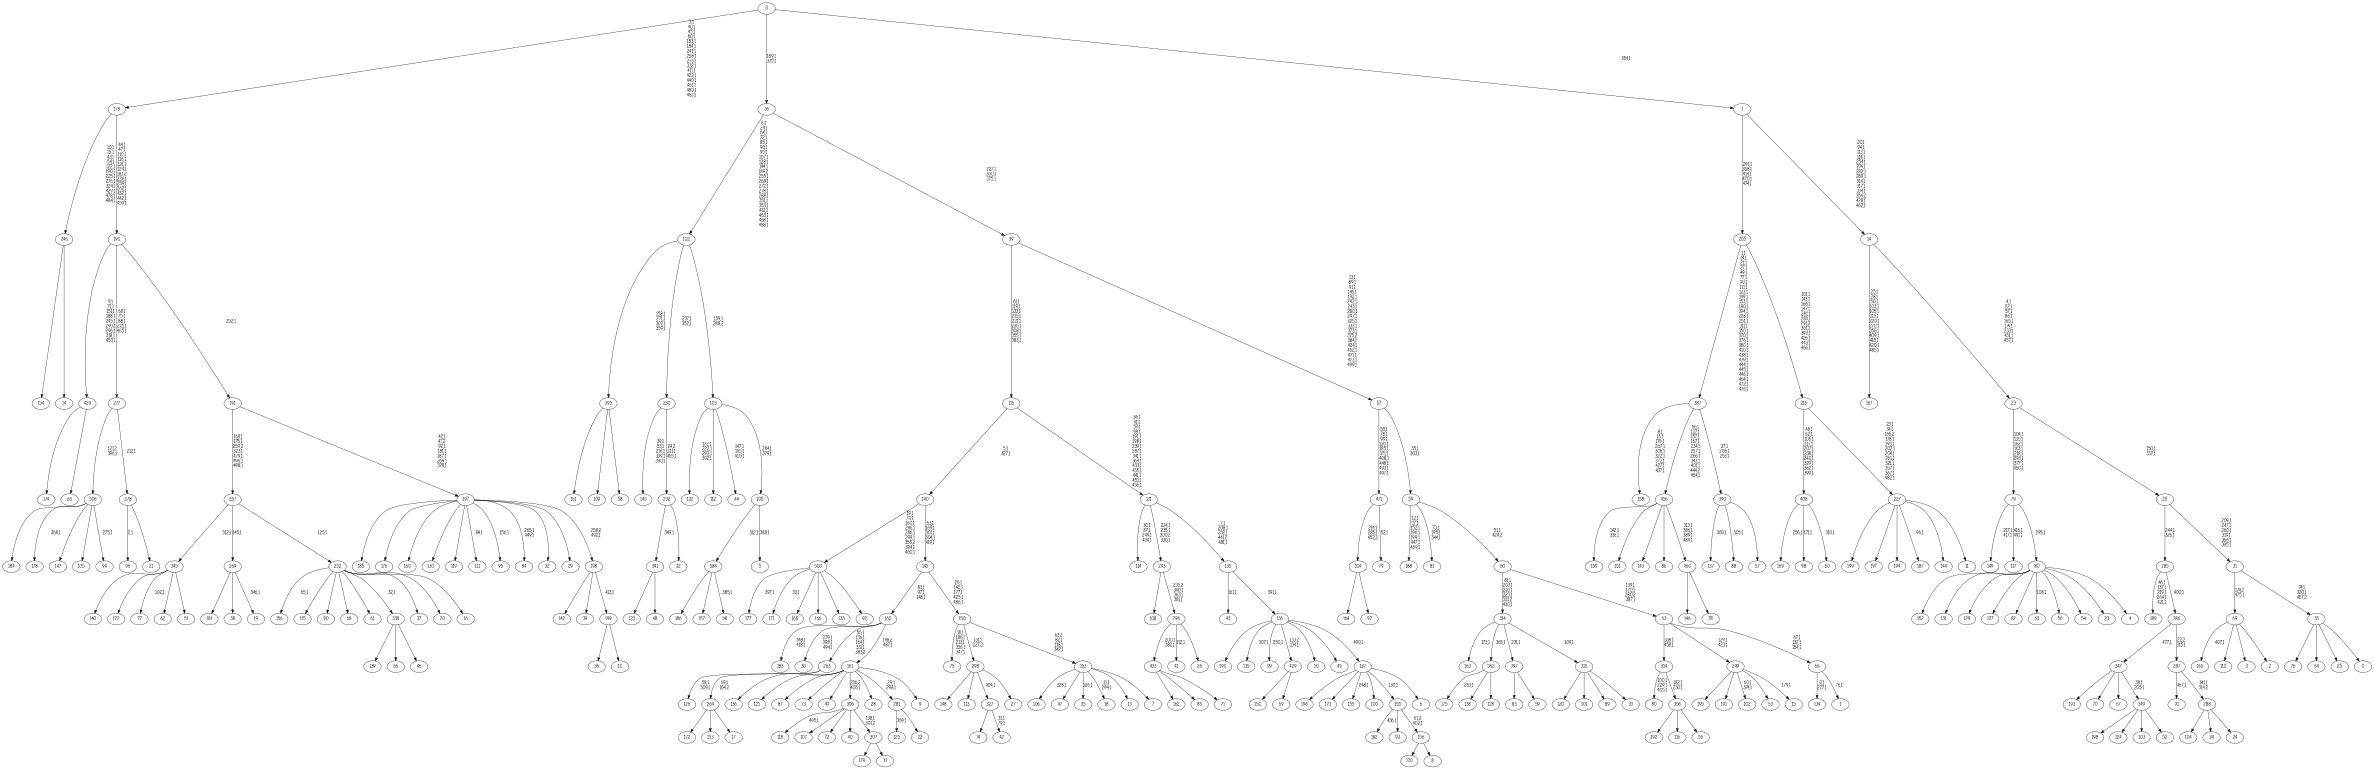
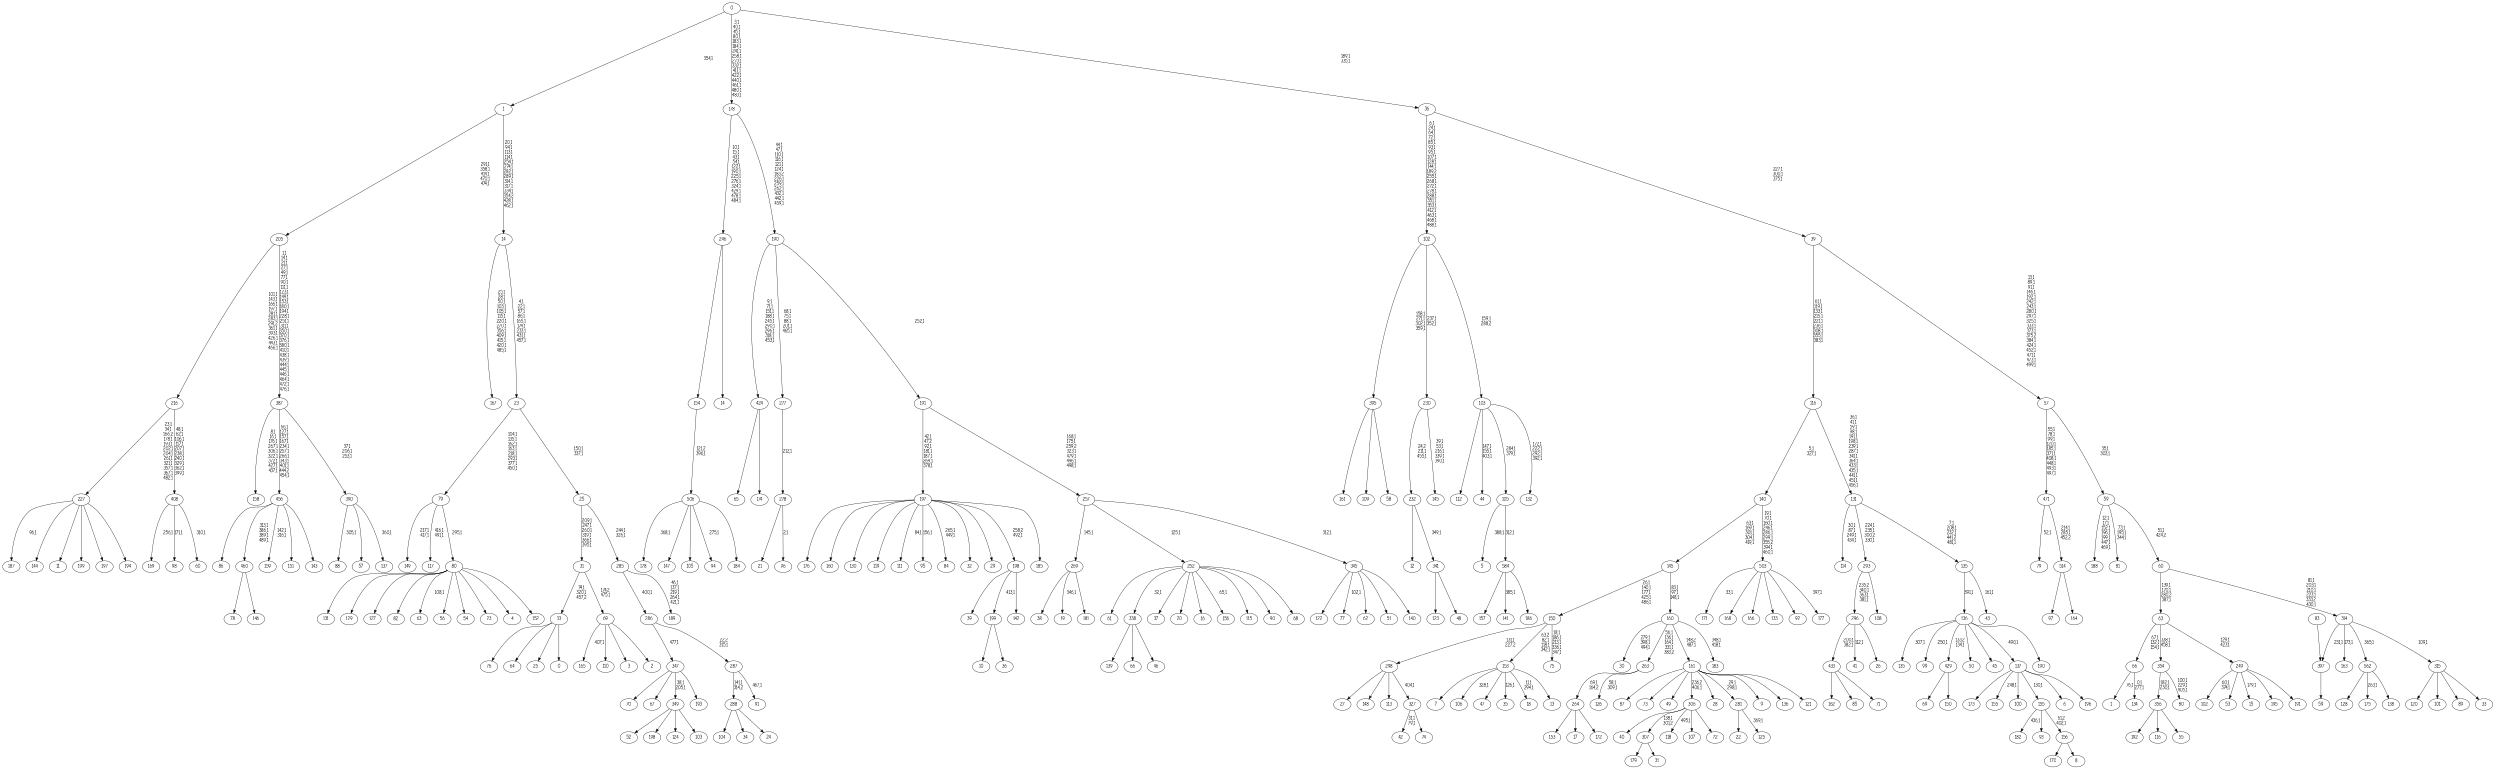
edge "277" -> "506": now "154" -> "506"
edge "397" -> "83": reversed
